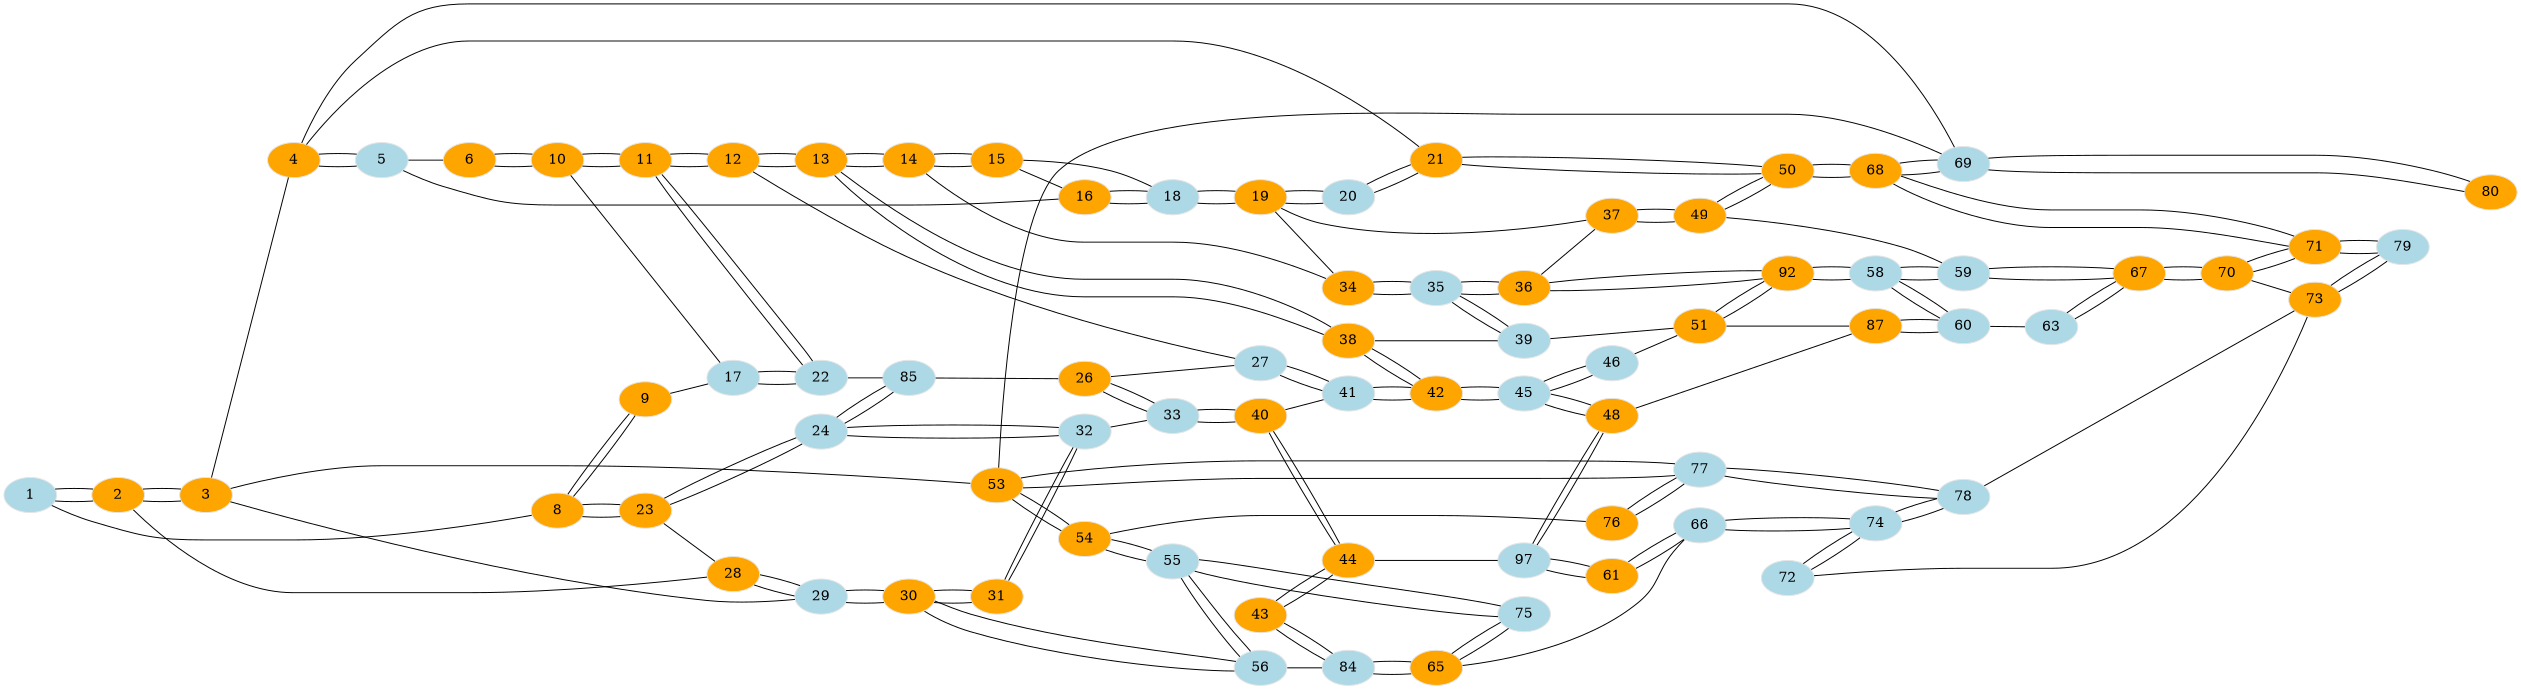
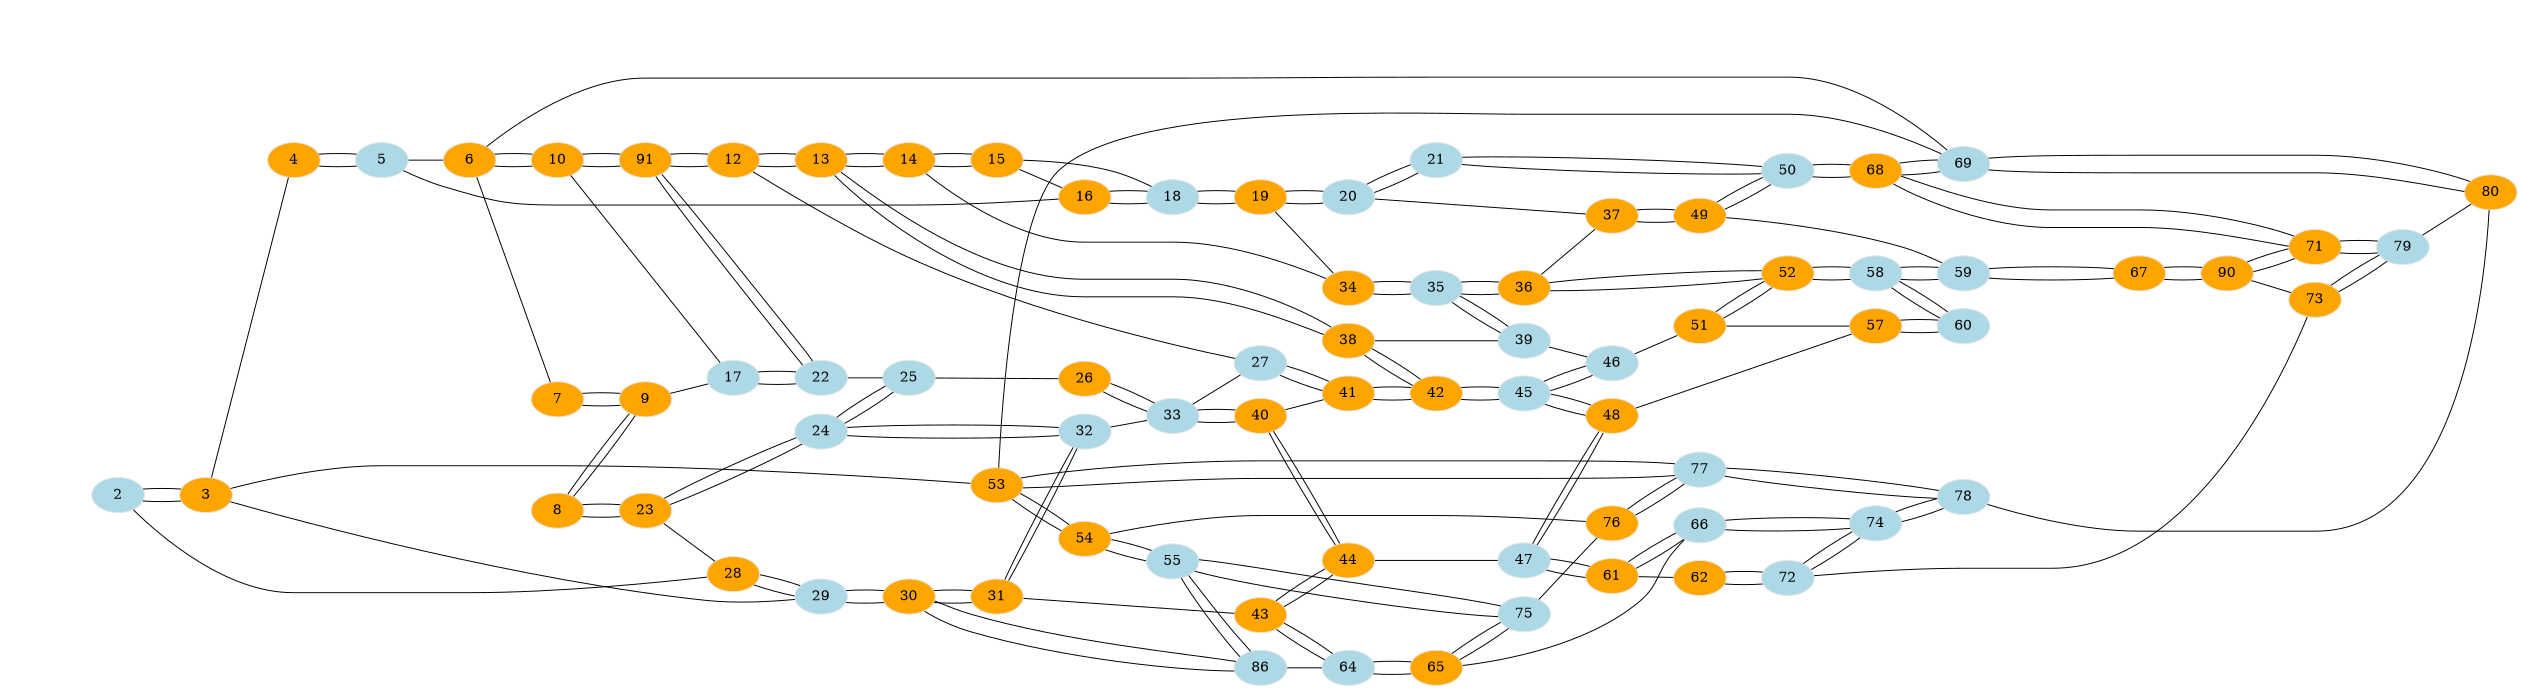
edge "4" -- "69": now "6" -- "69"
edge "4" -- "21": removed
node "11": label "11" -> "91"
node "21": fillcolor orange -> lightblue
node "50": fillcolor orange -> lightblue
edge "80" -- "79": added
edge "19" -- "37": now "20" -- "37"
node "92": label "92" -> "52"
node "70": label "70" -> "90"
node "87": label "87" -> "57"
node "63": removed
edge "51" -- "39": now "46" -- "39"
edge "27" -- "26": now "27" -- "33"
node "85": label "85" -> "25"
node "41": fillcolor lightblue -> orange
edge "73" -- "78": now "80" -- "78"
node "7": added
node "1": removed
node "2": fillcolor orange -> lightblue
node "97": label "97" -> "47"
edge "76" -- "75": added
node "62": added
edge "31" -- "43": added
node "56": label "56" -> "86"
node "84": label "84" -> "64"
